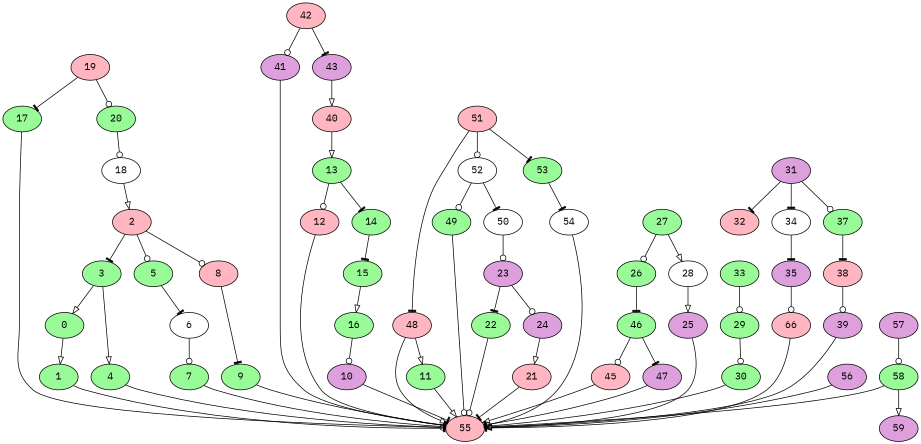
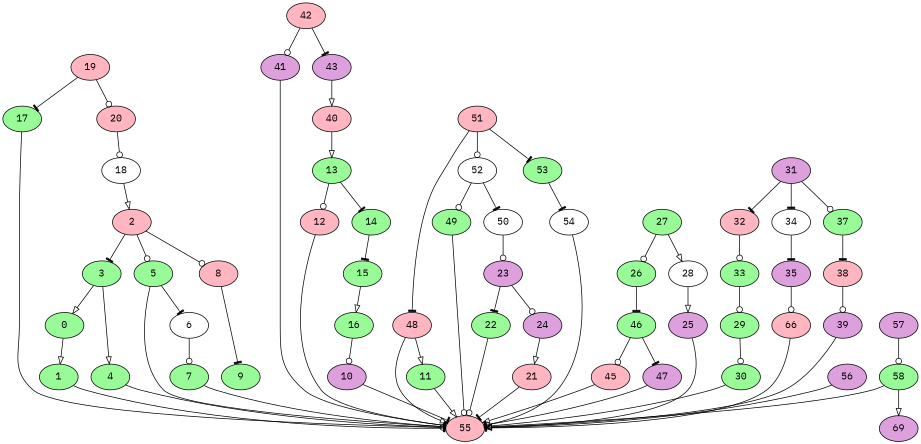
node "20": fillcolor palegreen -> lightpink
edge "32" -> "33": added
edge "9" -> "55": now "5" -> "55"
node "59": label "59" -> "69"
